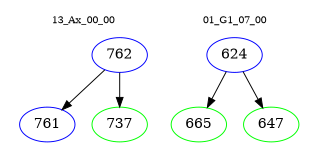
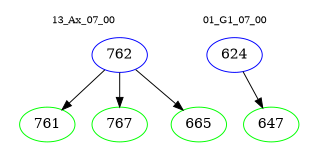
cluster "13_Ax_00_00": label "13_Ax_00_00" -> "13_Ax_07_00"
edge "624" -> "665": now "762" -> "665"
node "761": color blue -> green
node "737": label "737" -> "767"
